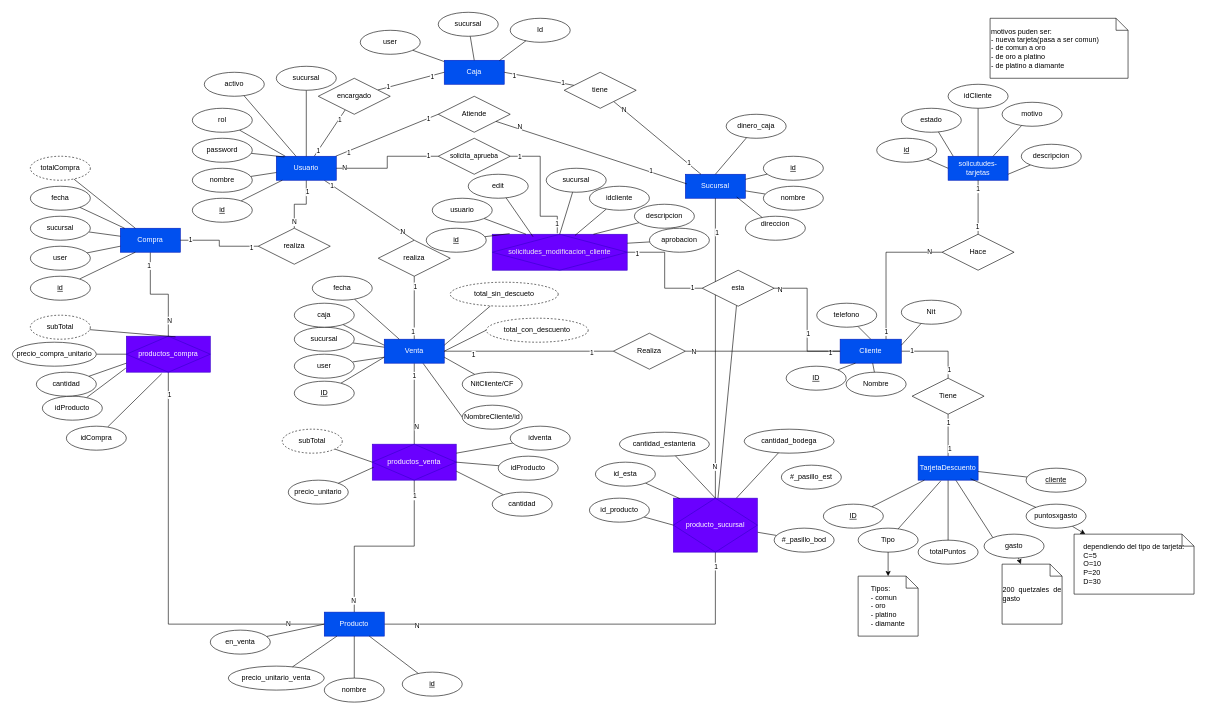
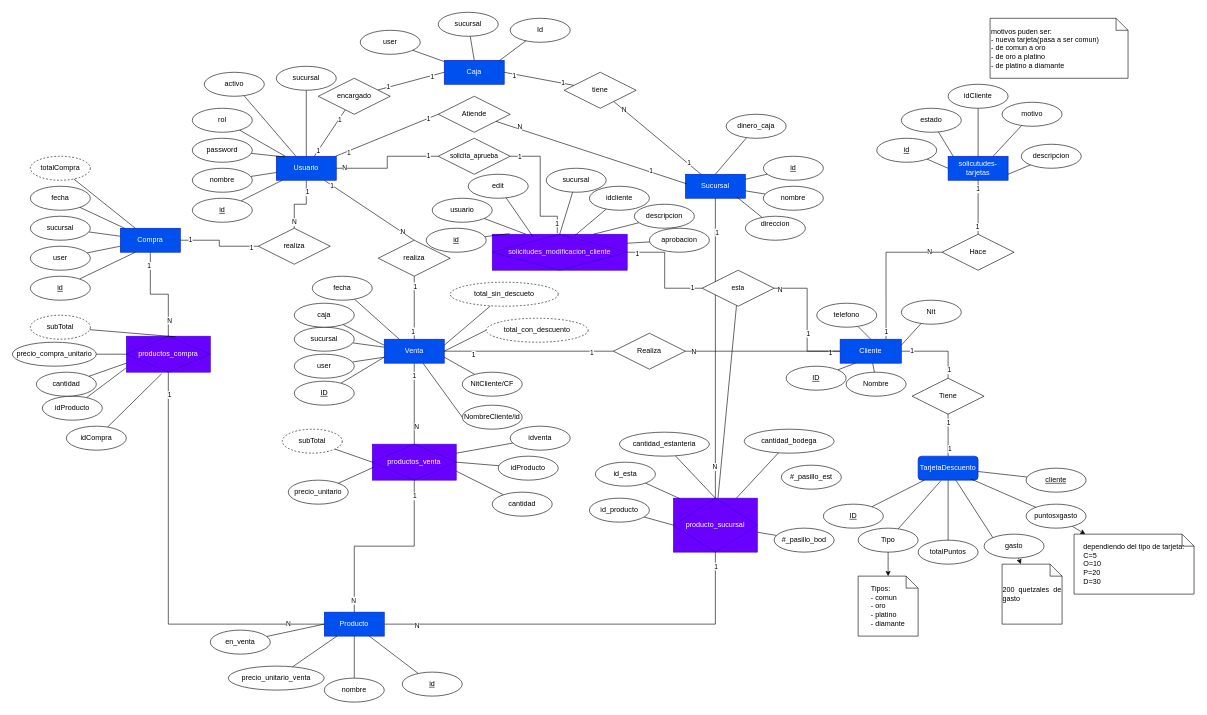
node "TarjetaDescuento": shape rectangle -> rounded rectangle
